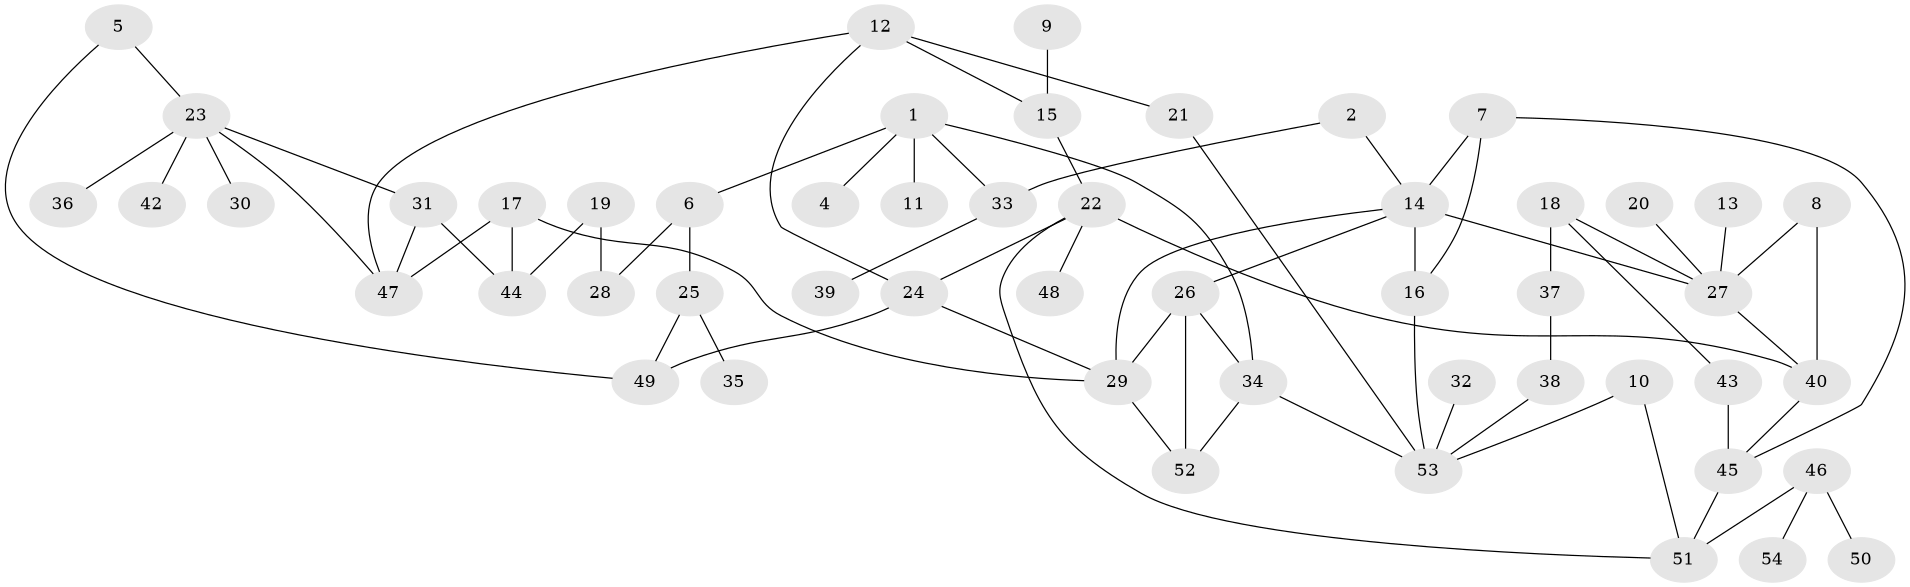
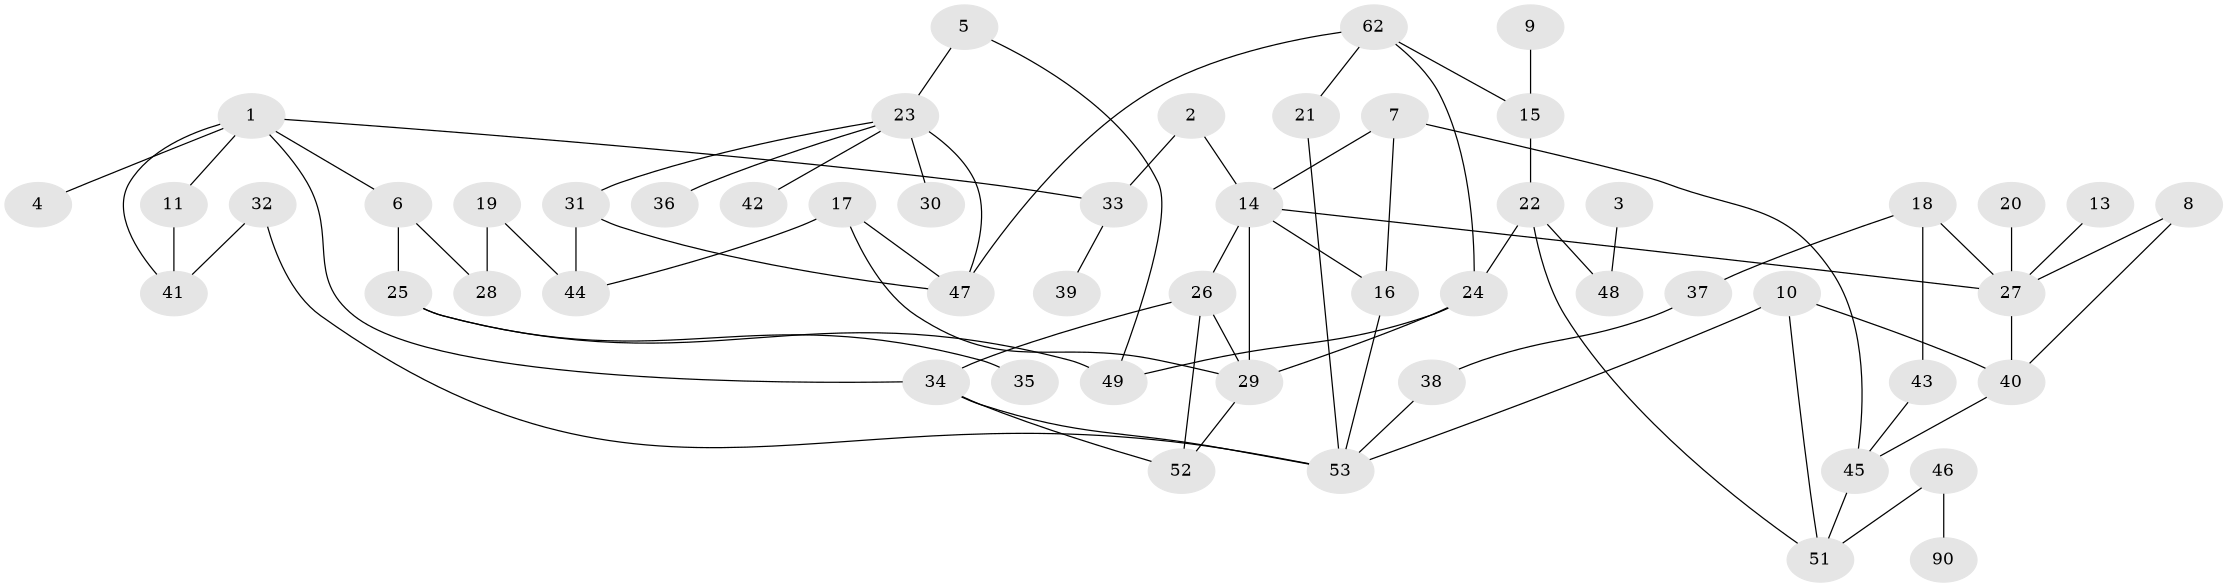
node "12": label "12" -> "62"
node "3": added
node "41": added
edge "22" -- "40": now "10" -- "40"
node "54": removed
node "50": label "50" -> "90"
